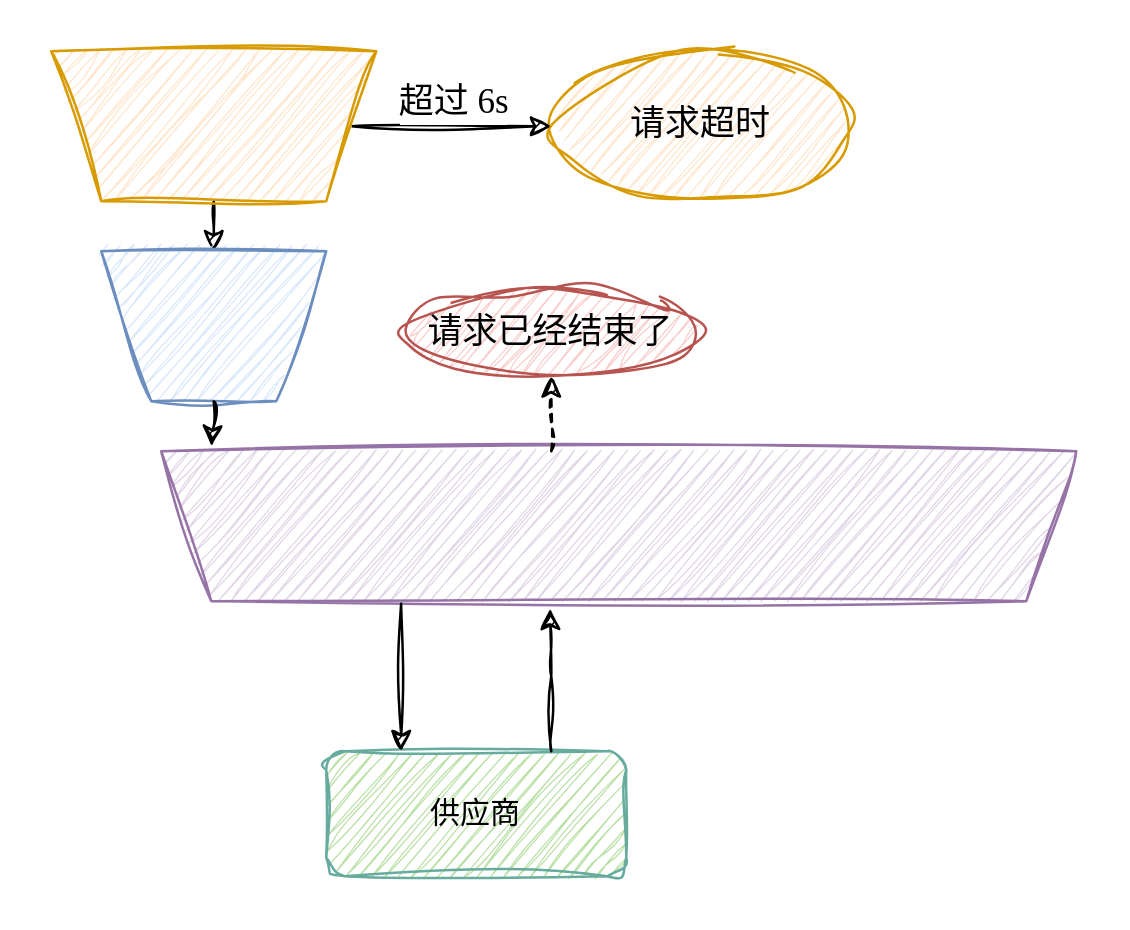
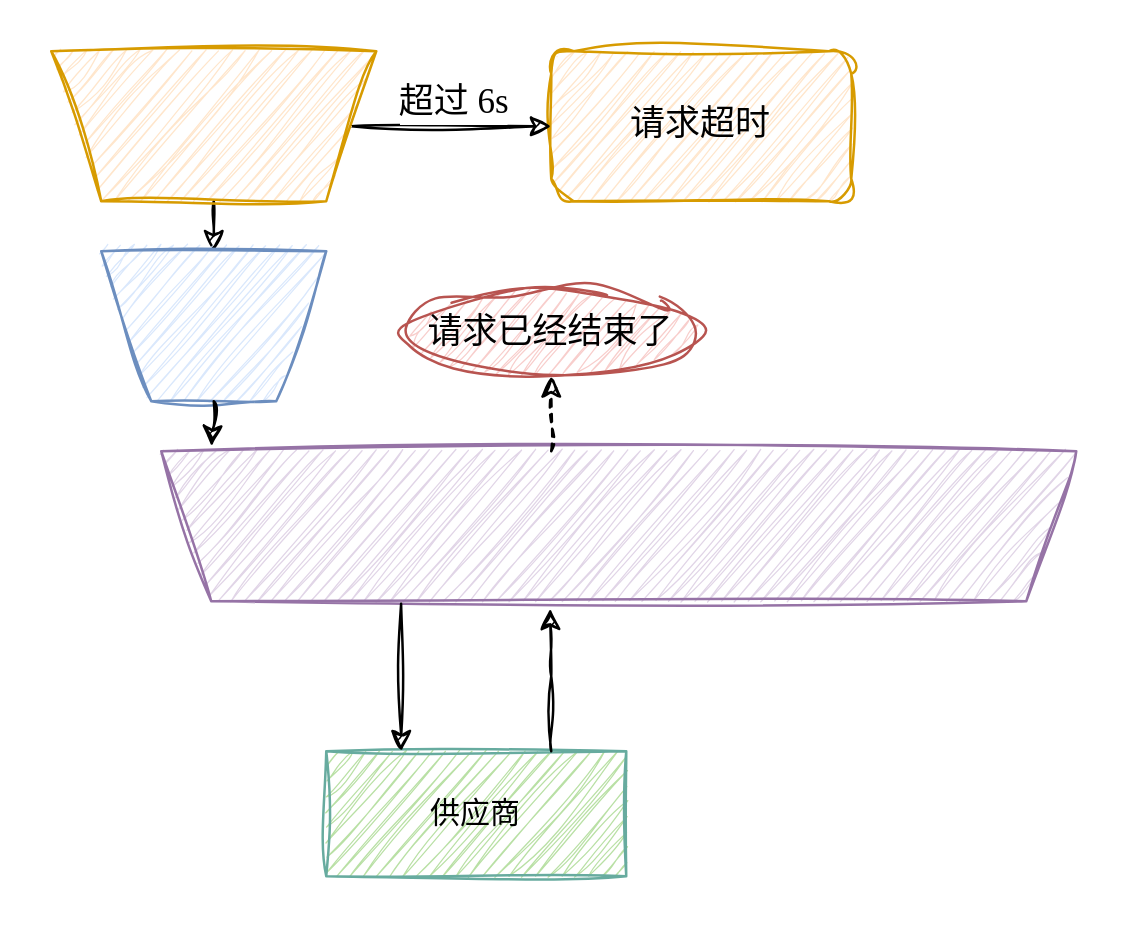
node "请求超时": shape ellipse -> rounded rectangle
node "供应商": shape rounded rectangle -> rectangle
